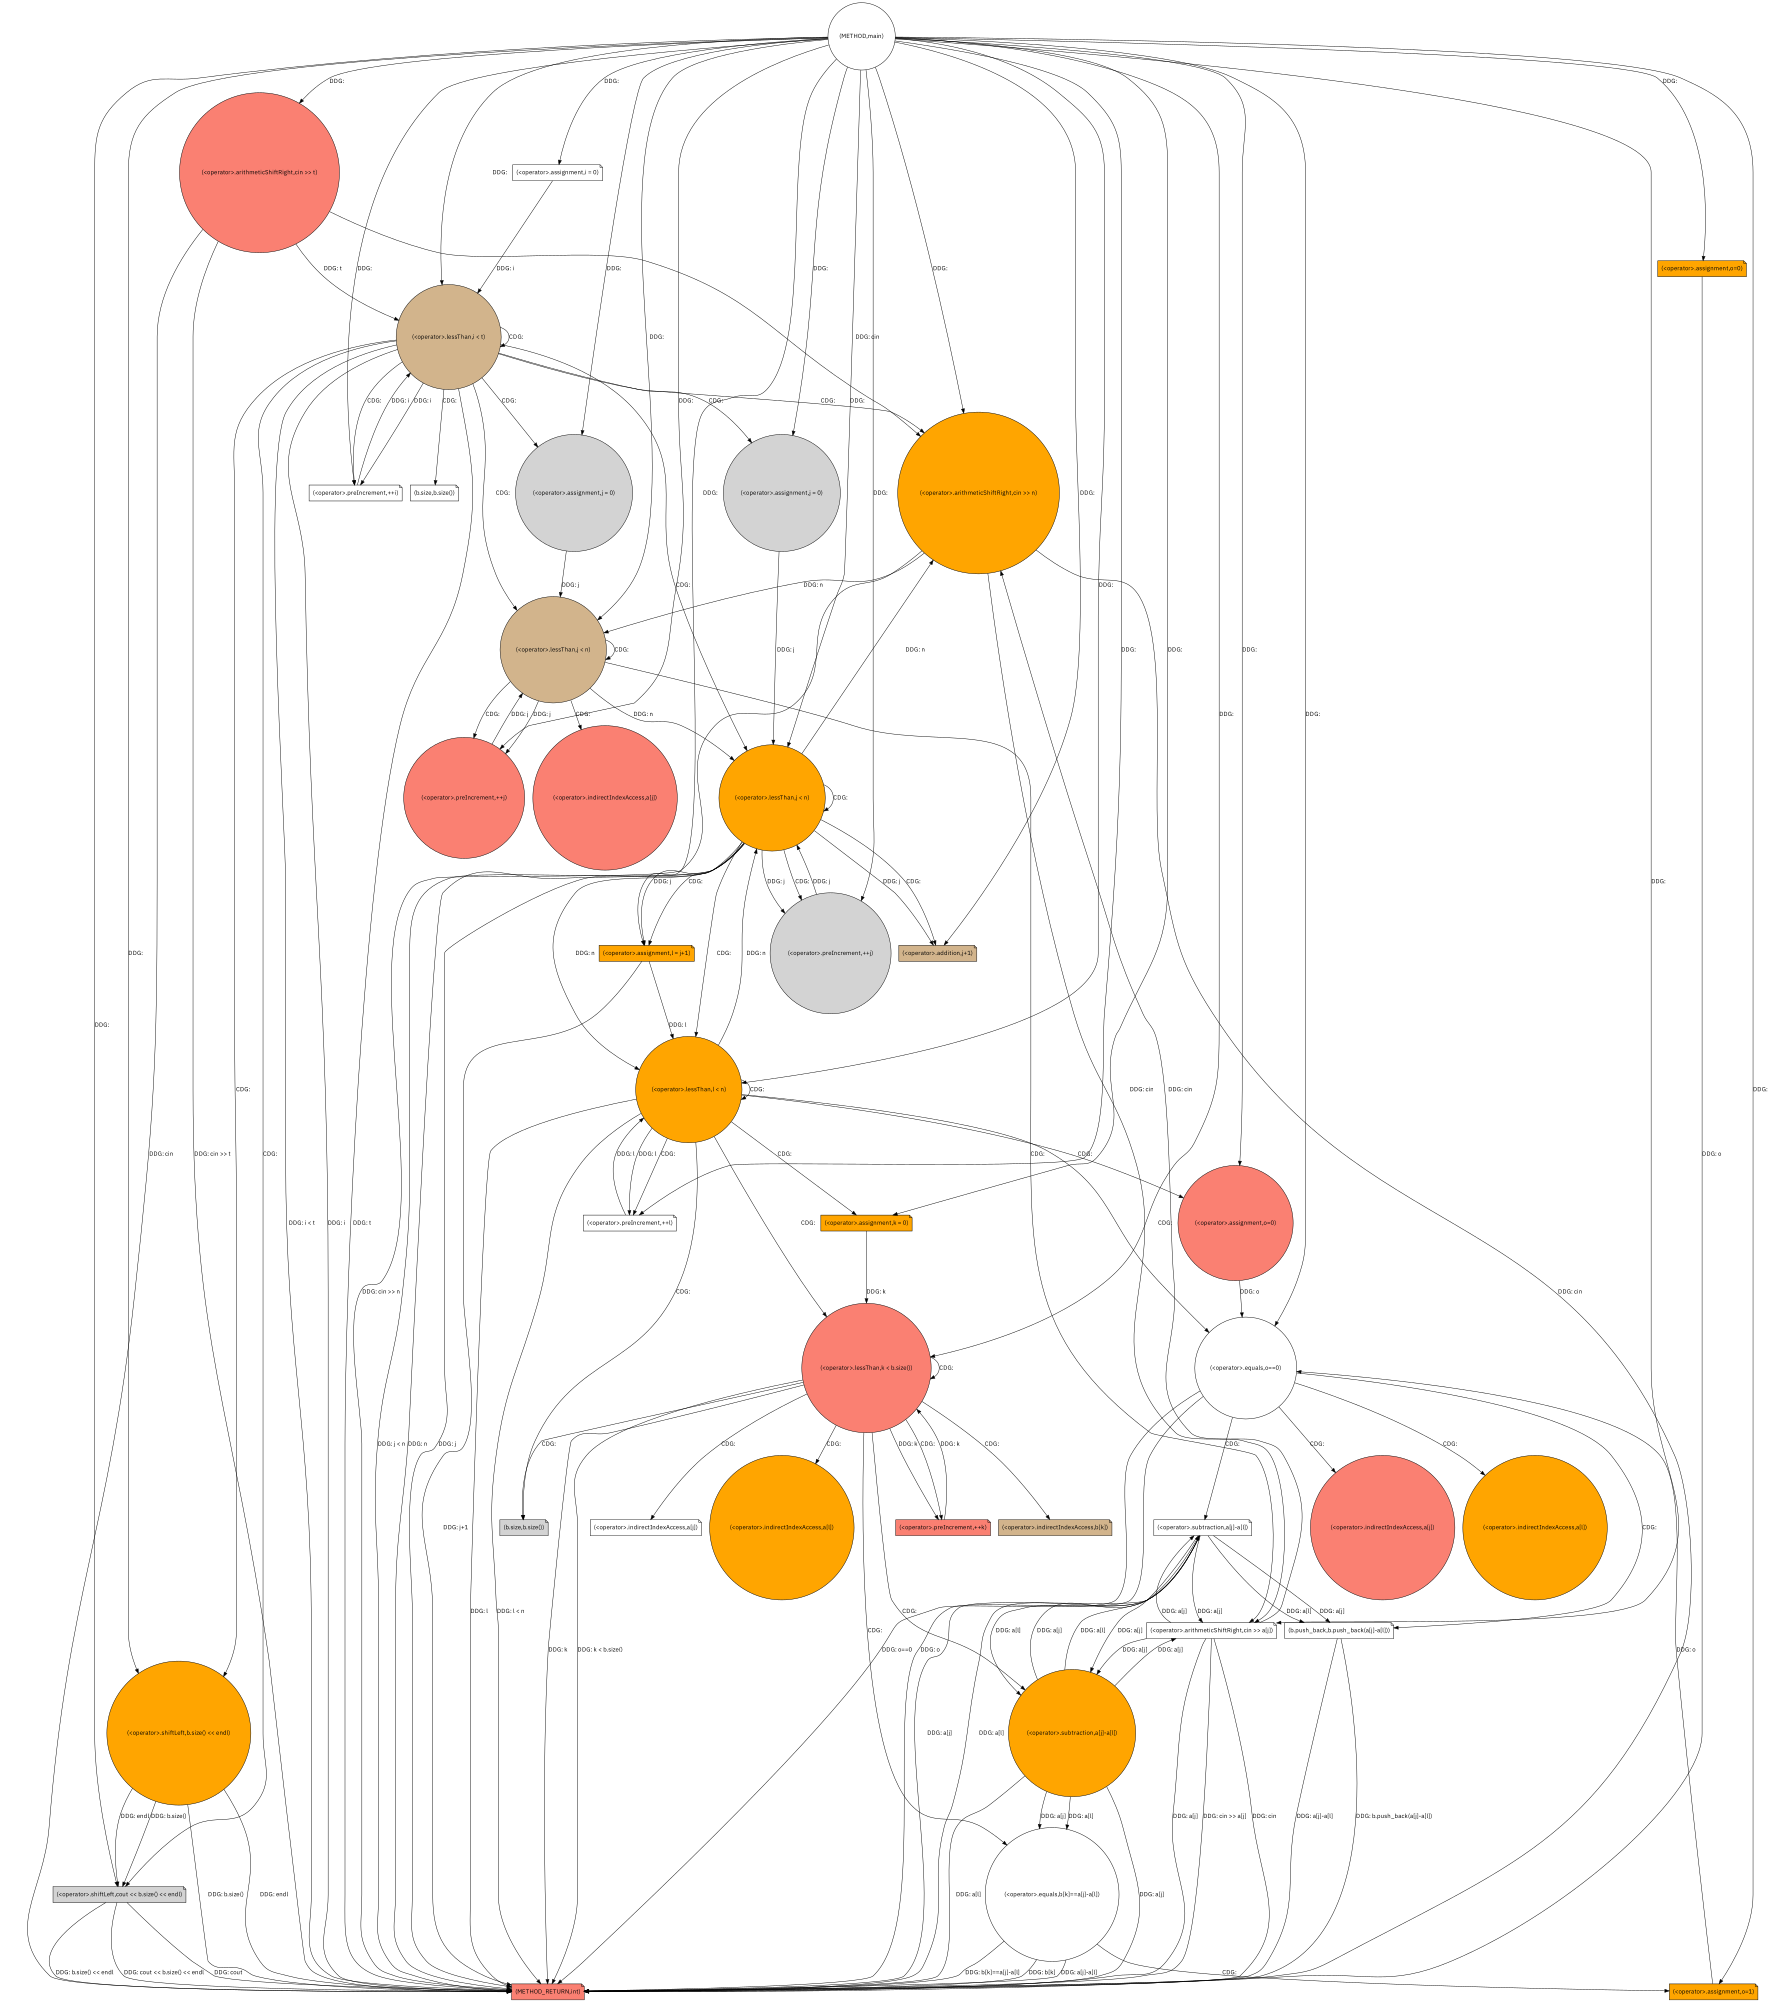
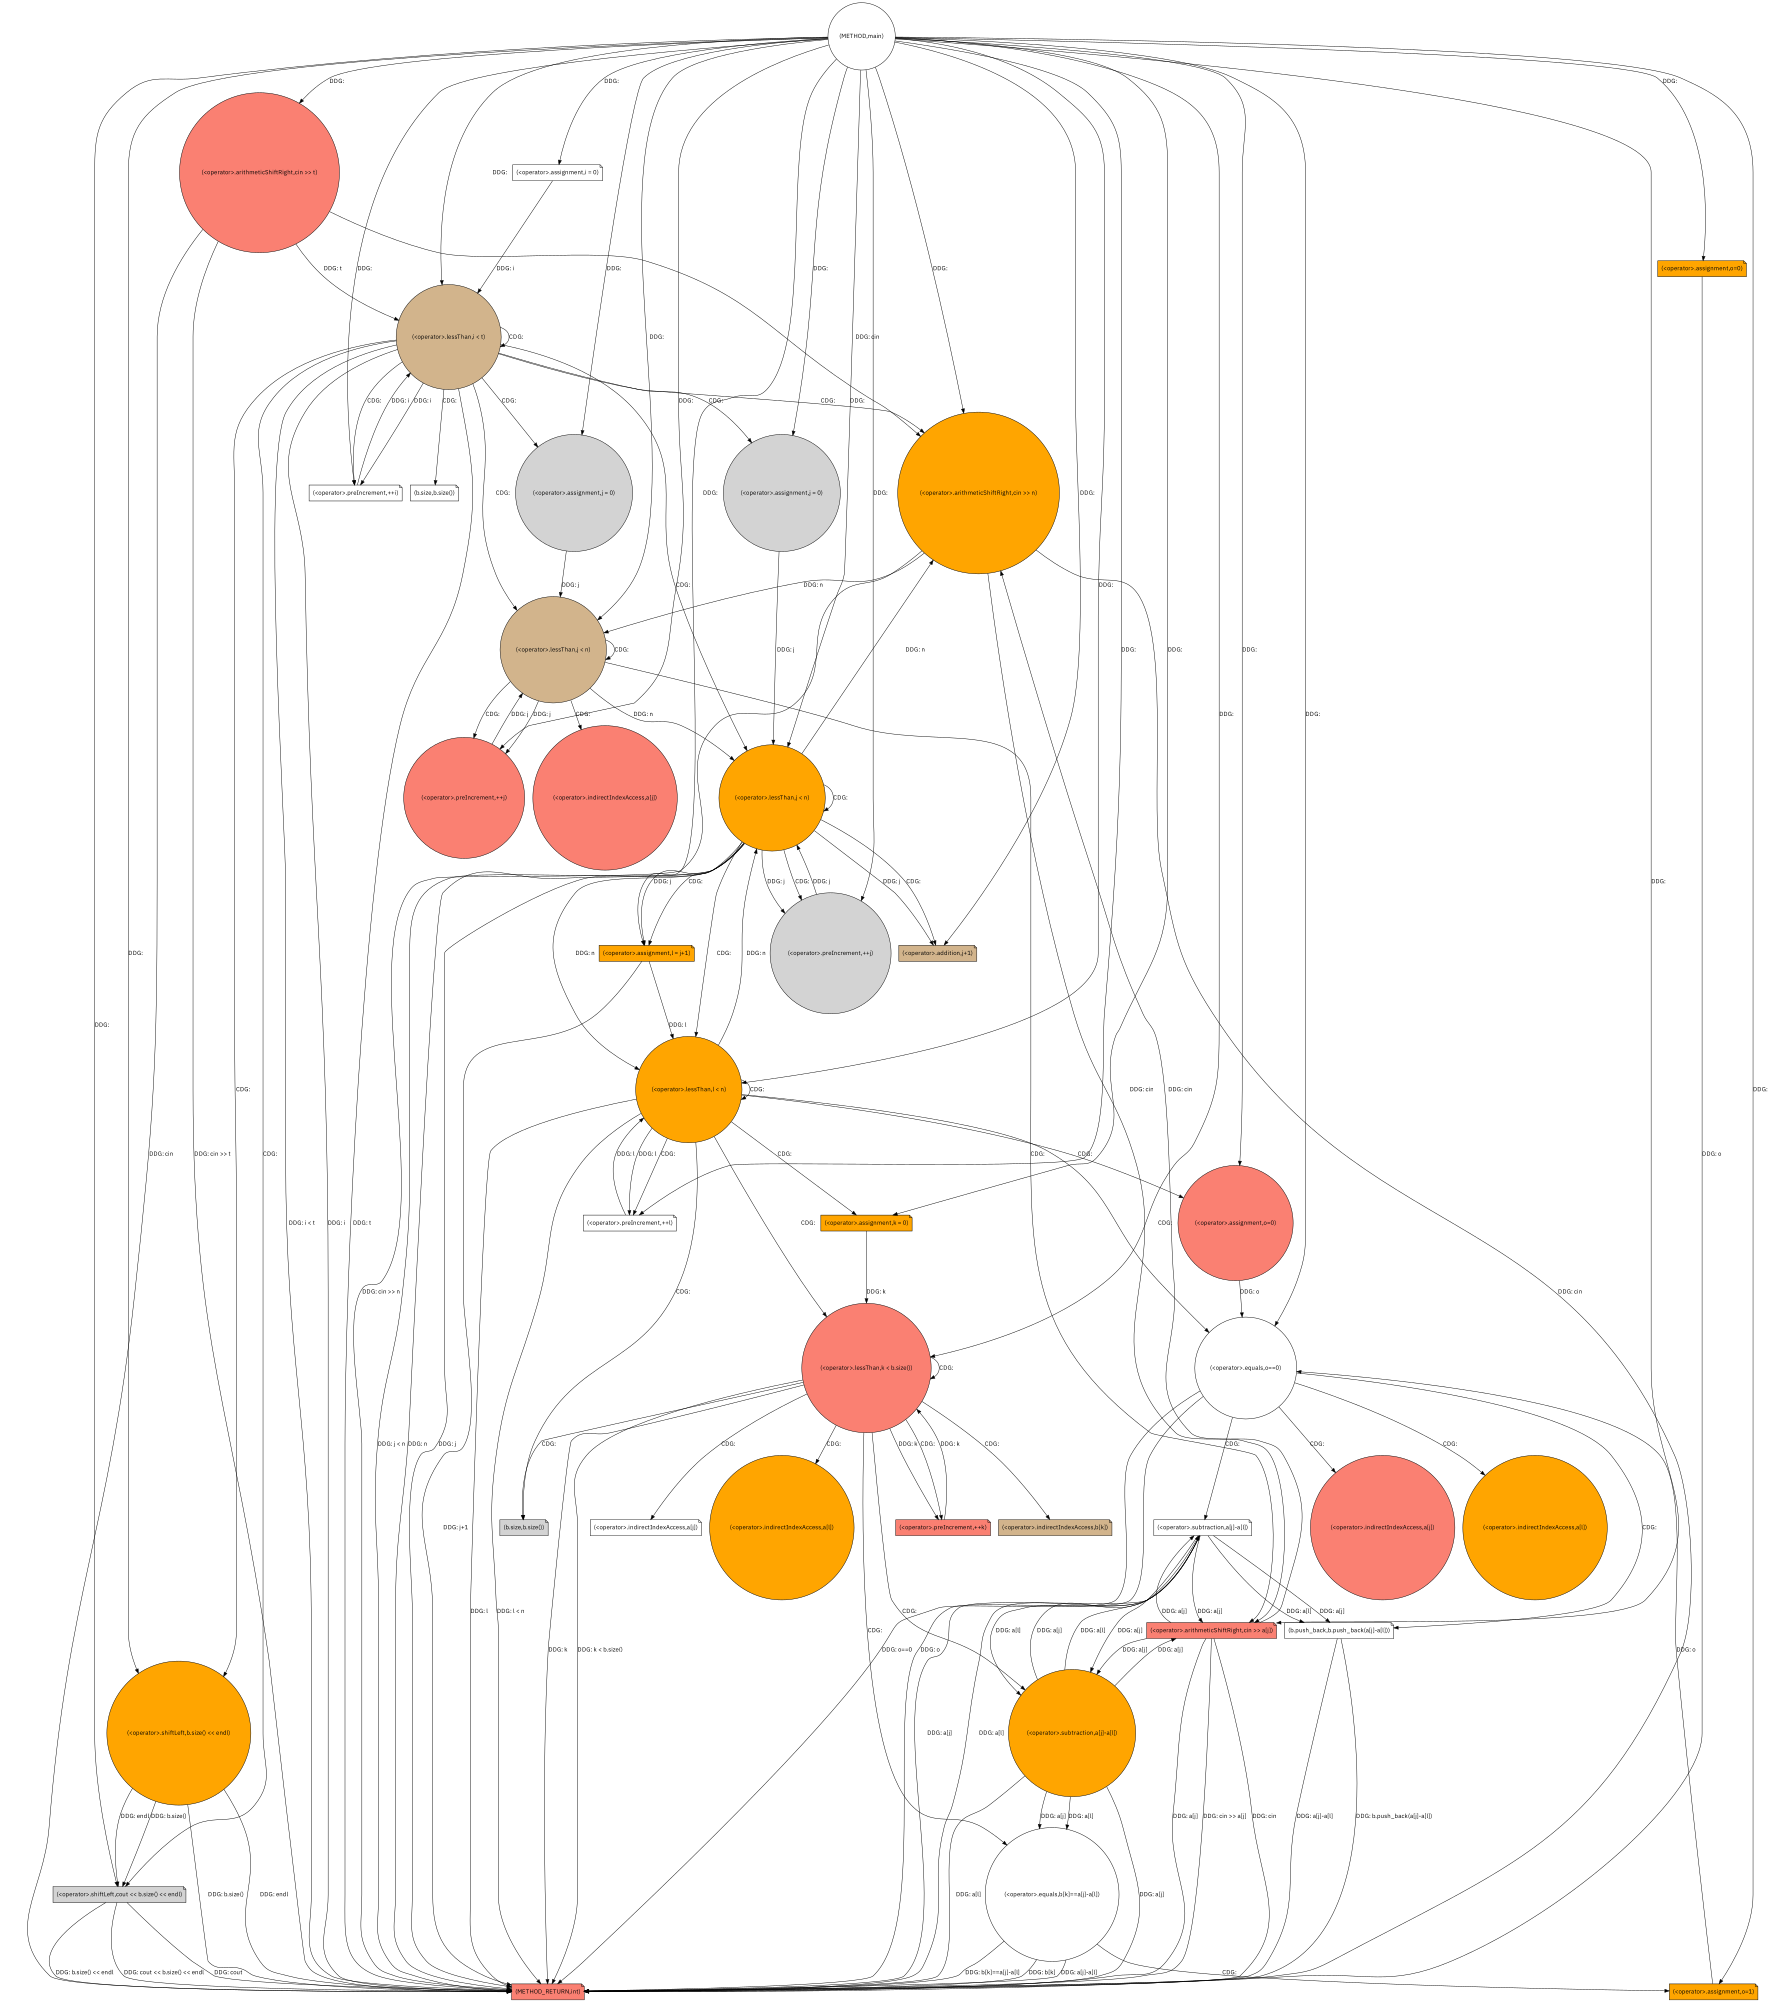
node "(<operator>.arithmeticShiftRight,cin >> a[j])": fillcolor white -> salmon
